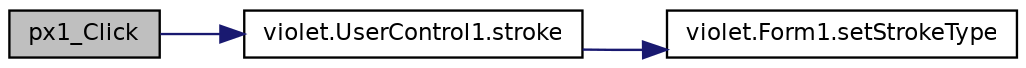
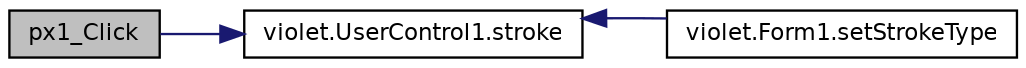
edge "violet.UserControl1.stroke" -> "violet.Form1.setStrokeType": reversed
